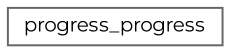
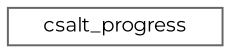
node "progress_progress": label "progress_progress" -> "csalt_progress"
